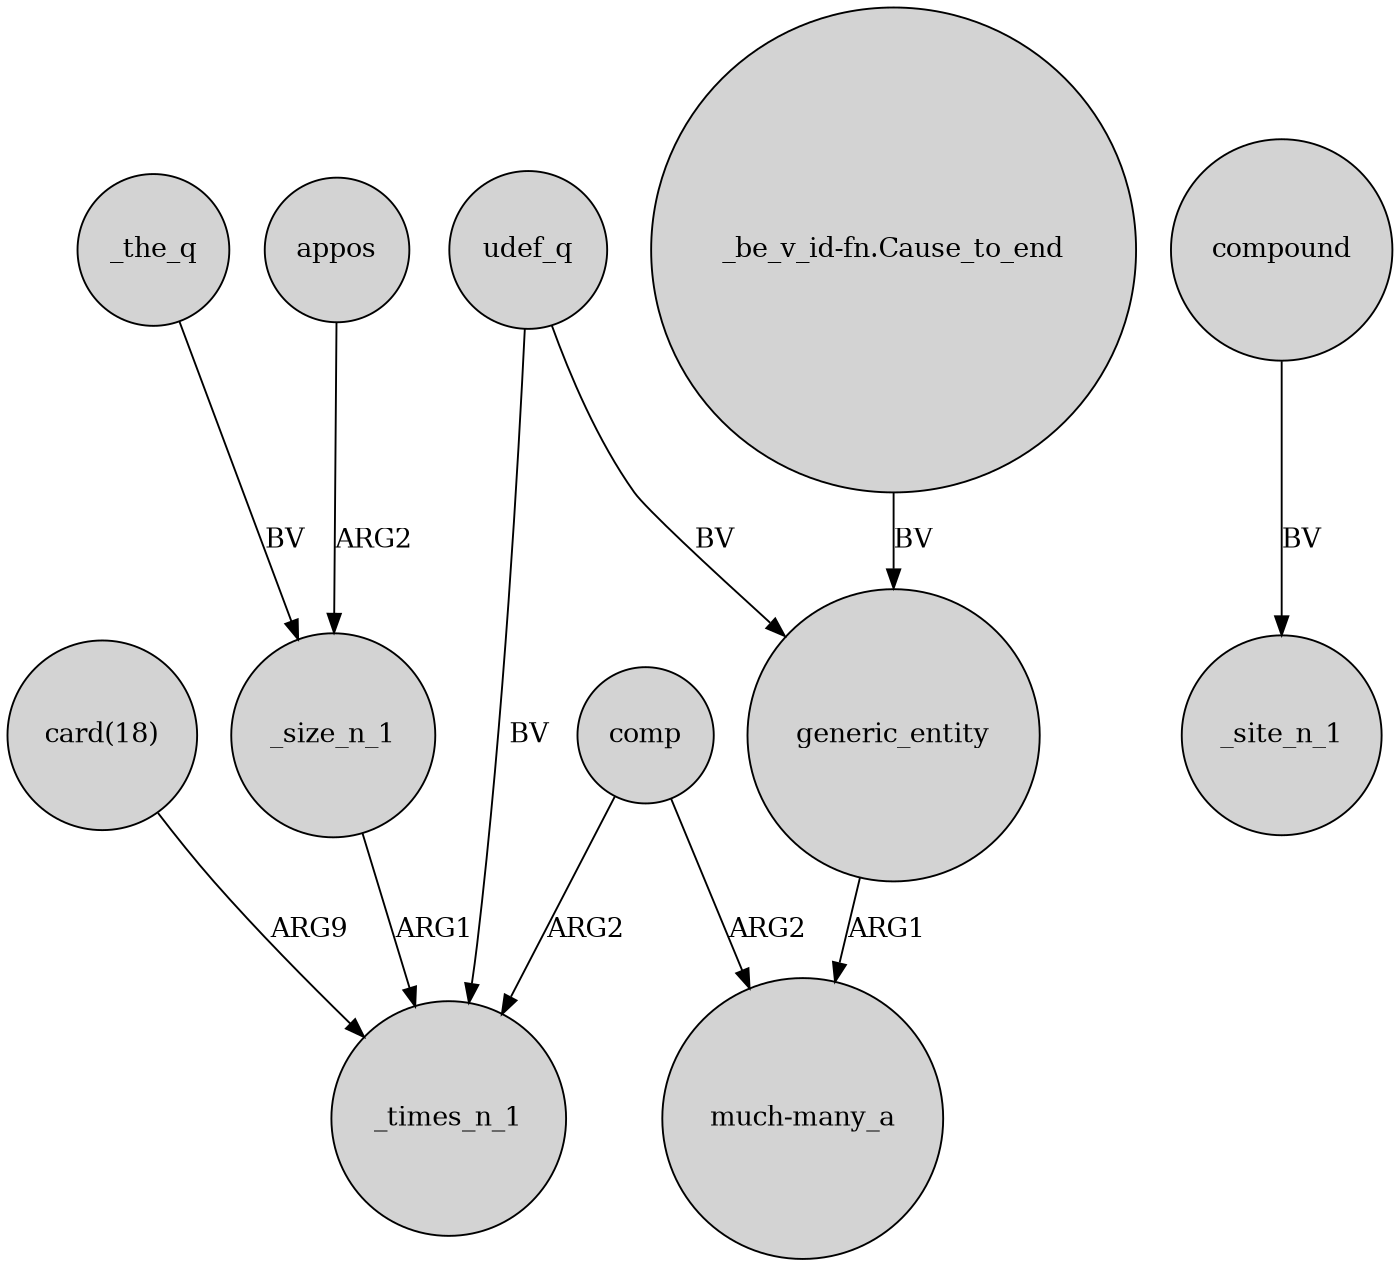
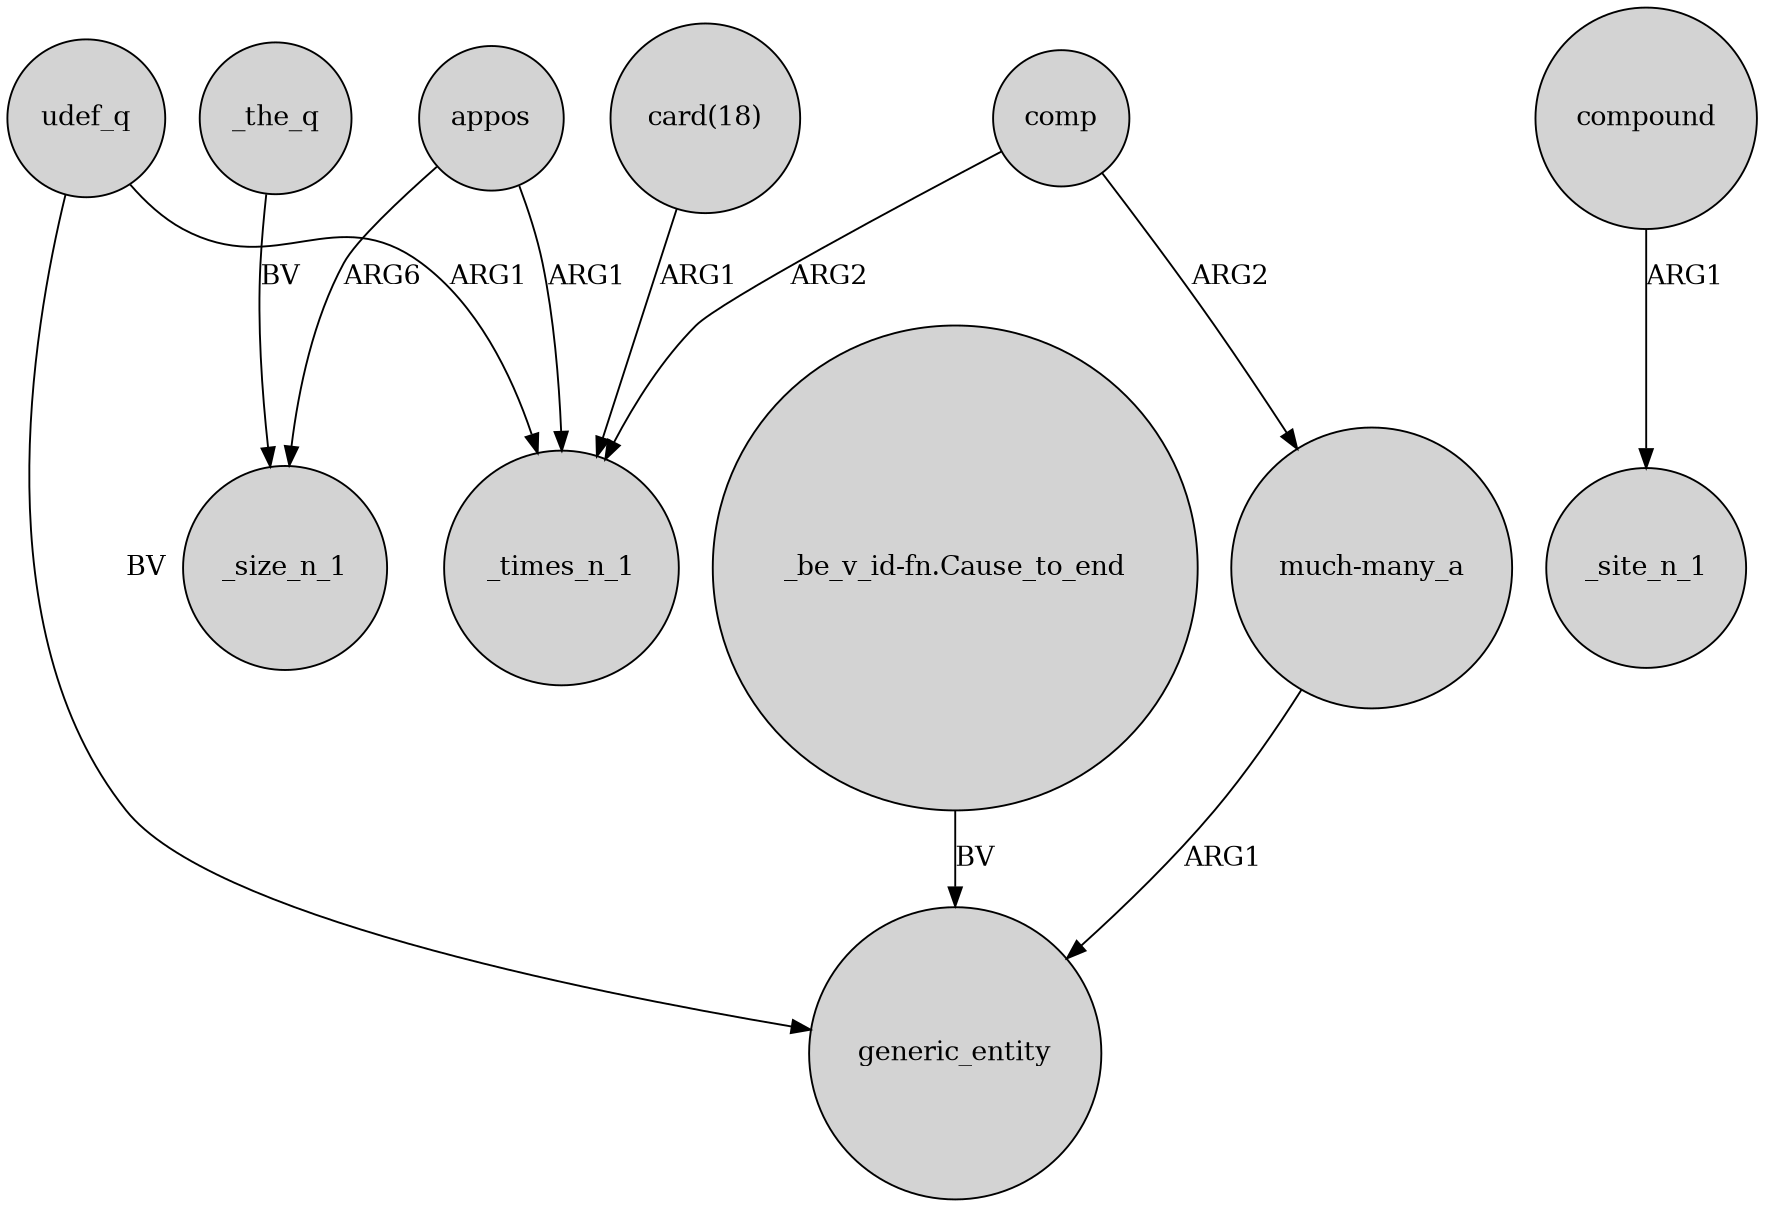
edge "appos" -> "_size_n_1": label "ARG2" -> "ARG6"
edge "compound" -> "_site_n_1": label "BV" -> "ARG1"
edge "udef_q" -> "_times_n_1": label "BV" -> "ARG1"
edge "_size_n_1" -> "_times_n_1": now "appos" -> "_times_n_1"
edge "generic_entity" -> "much-many_a": reversed
edge "card(18)" -> "_times_n_1": label "ARG9" -> "ARG1"
